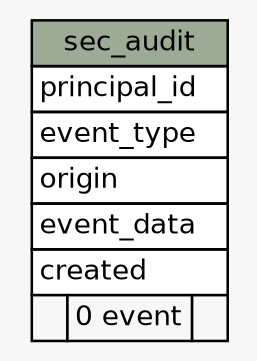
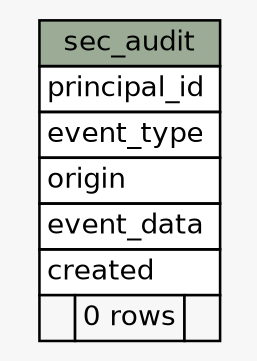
node "sec_audit": text "0 event" -> "0 rows"
